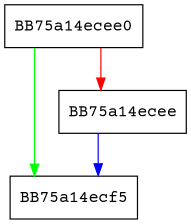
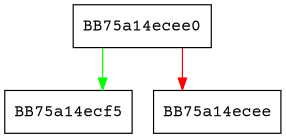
edge "BB75a14ecee" -> "BB75a14ecf5": removed
